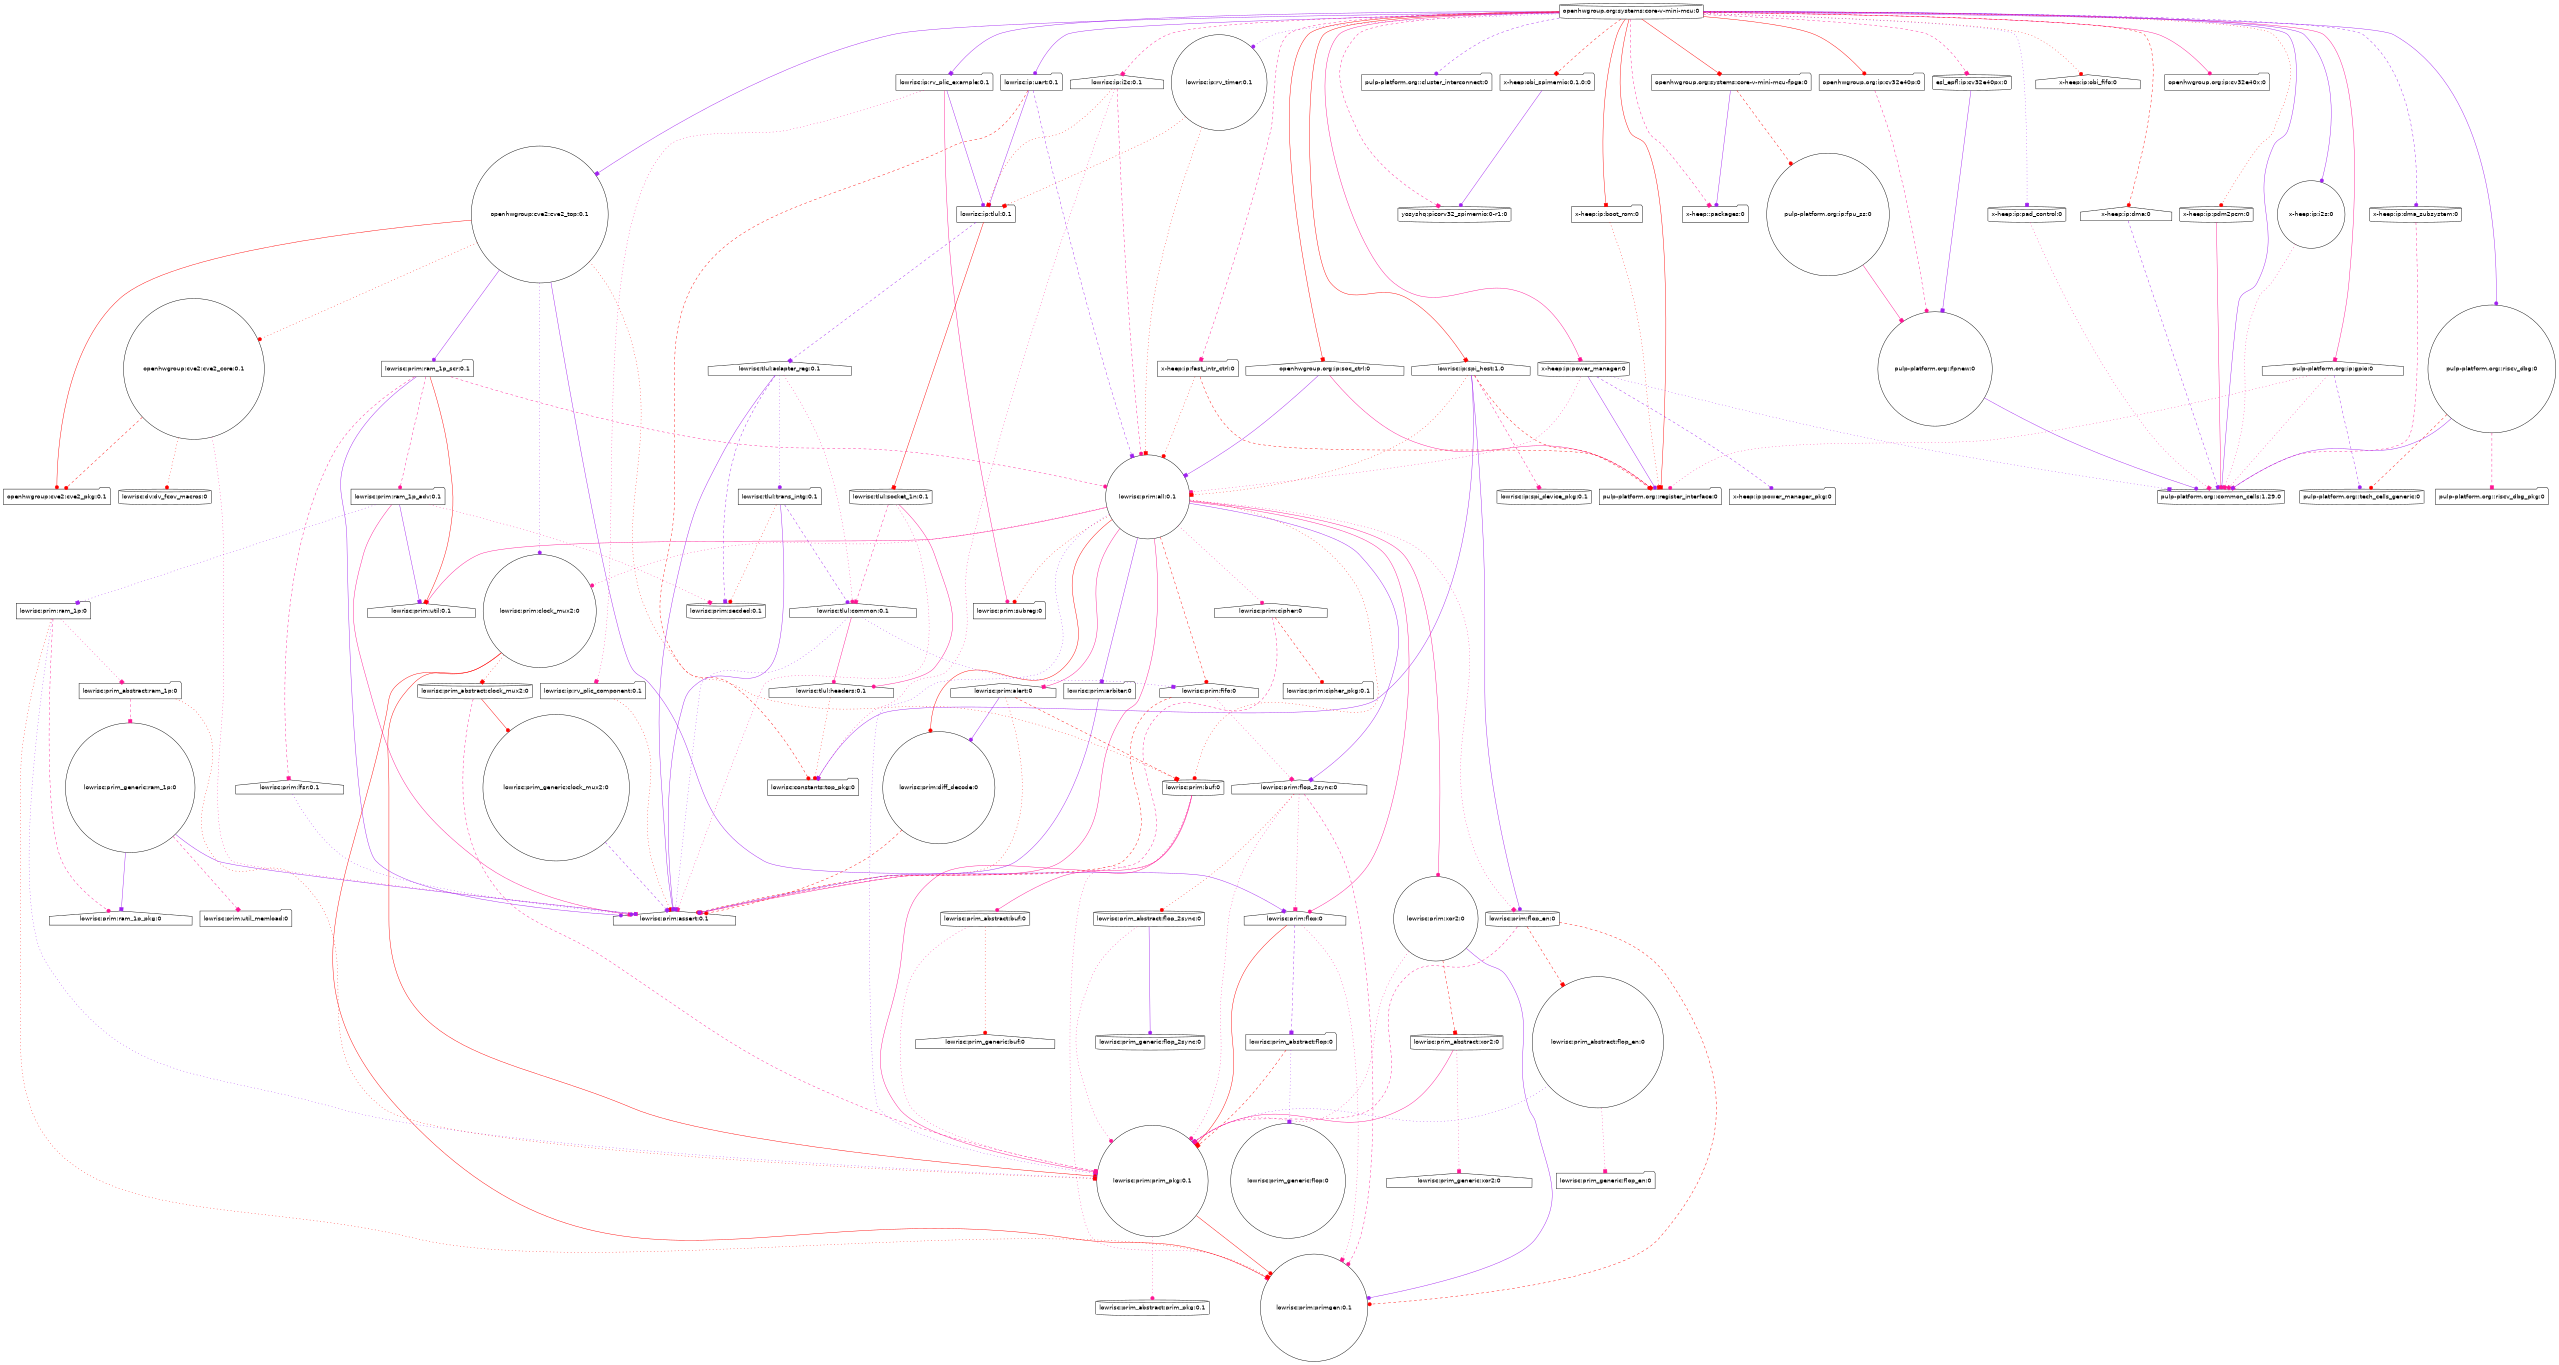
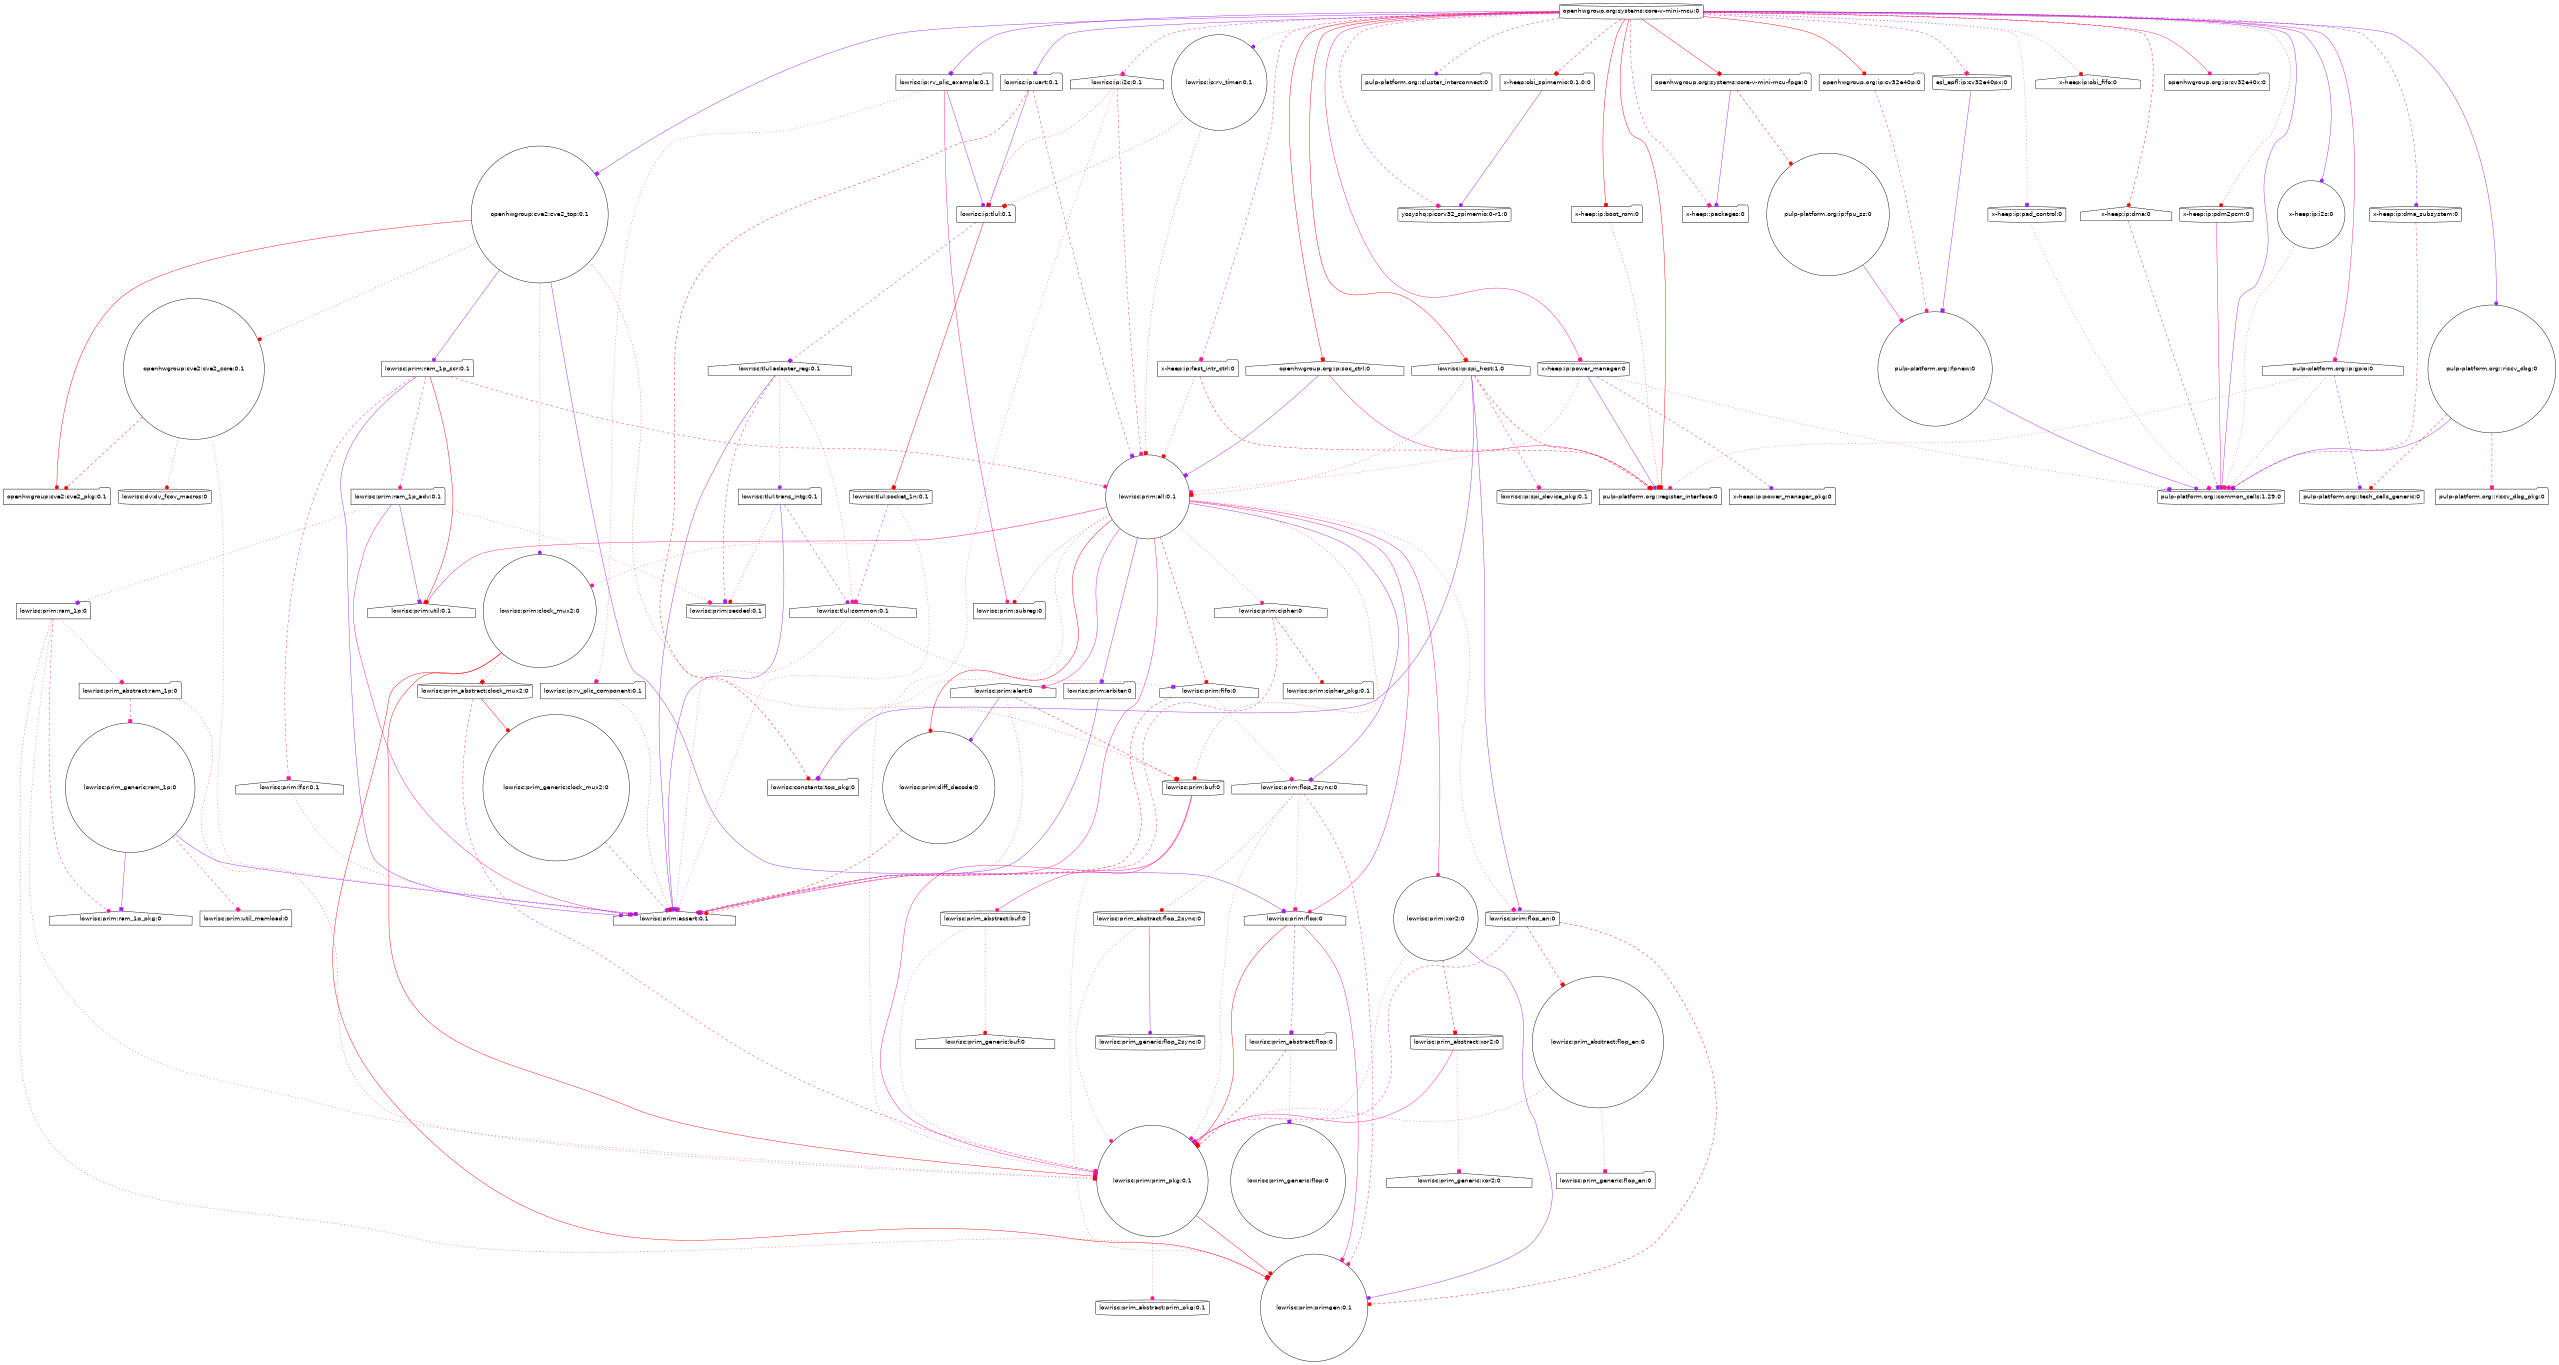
node "lowrisc:tlul:headers:0.1": removed
edge "lowrisc:prim:flop:0" -> "lowrisc:prim:primgen:0.1": style dotted -> solid
